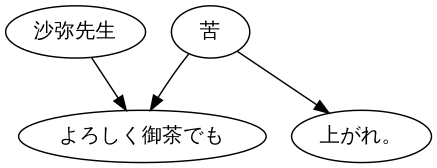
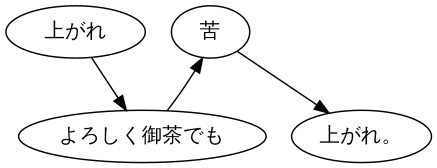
node "沙弥先生": label "沙弥先生" -> "上がれ"
edge "苦" -> "よろしく御茶でも": reversed
